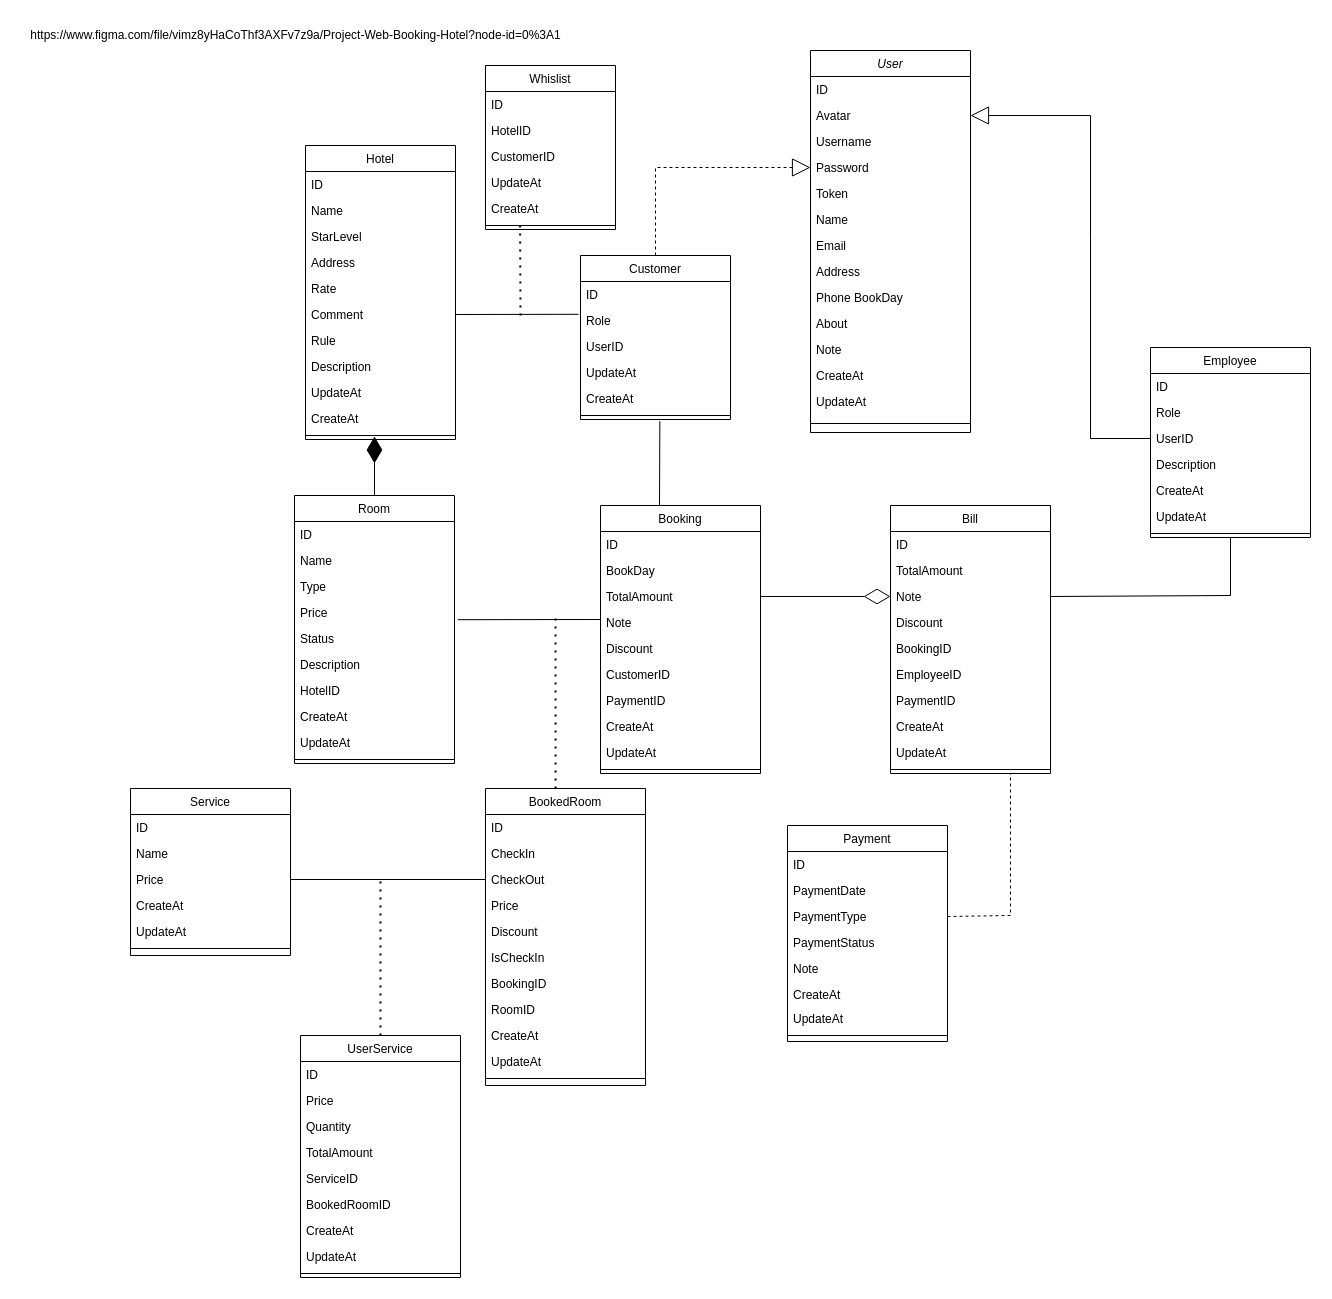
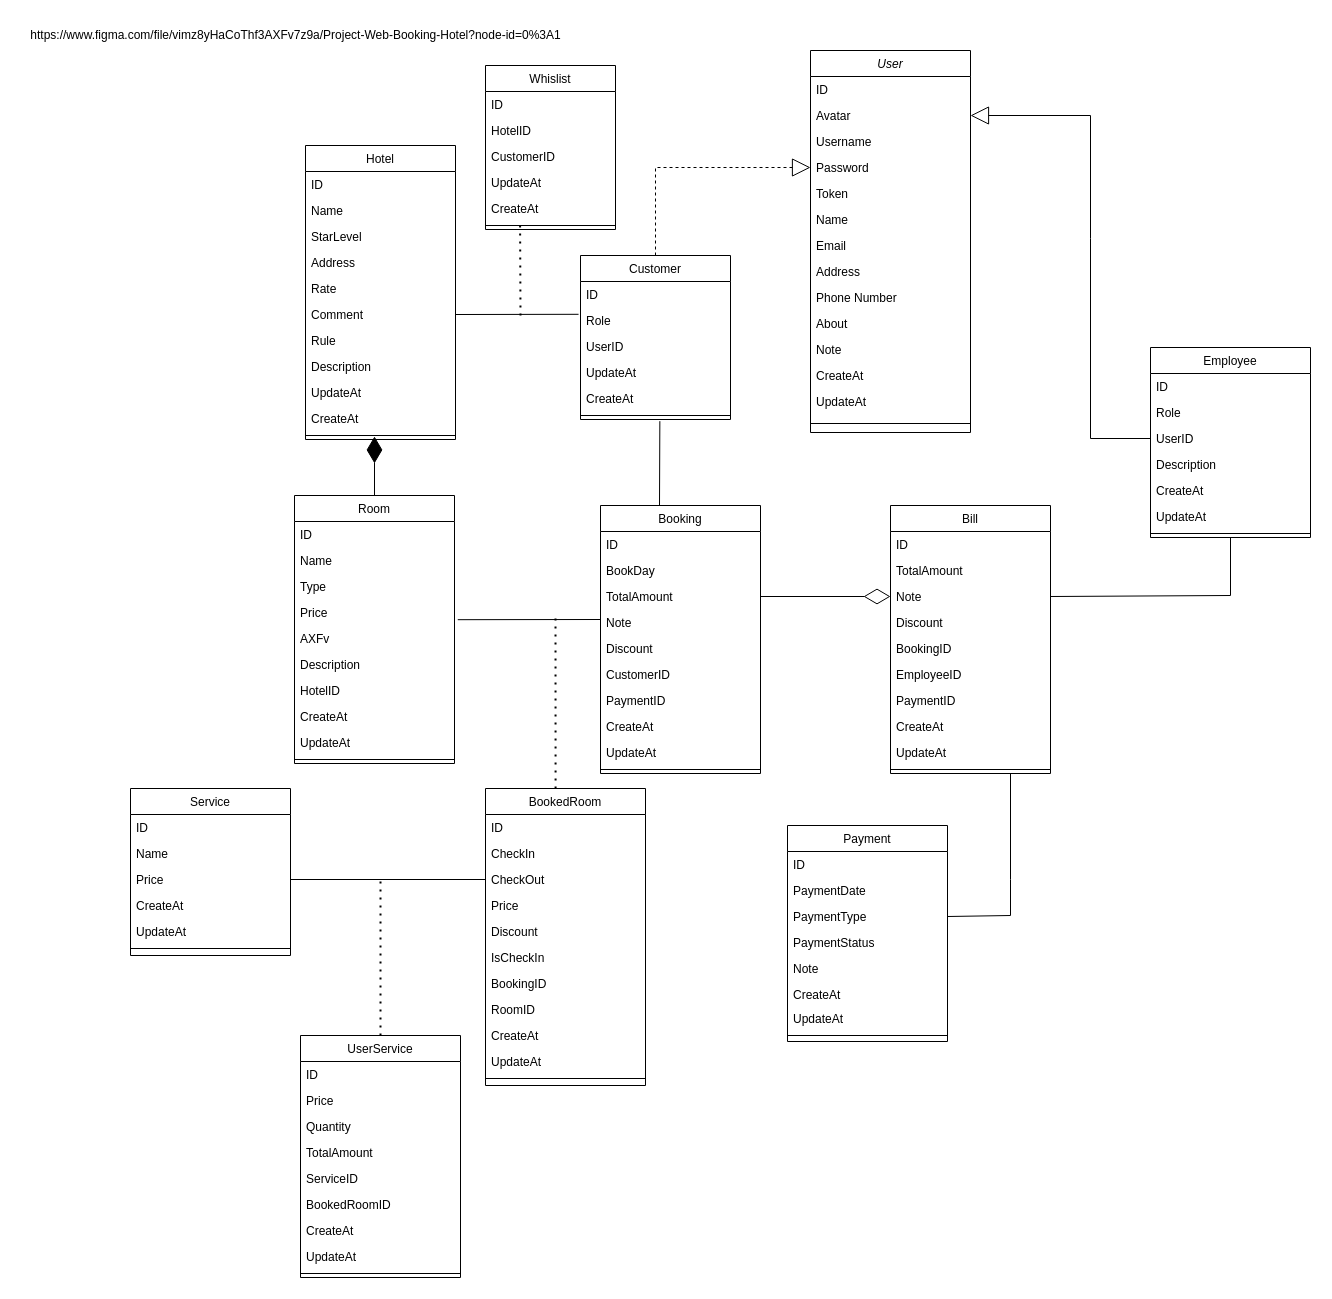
node "Phone BookDay": label "Phone BookDay" -> "Phone Number"
node "Status": label "Status" -> "AXFv"
edge "Bill" -- "PaymentType": style dashed -> solid
